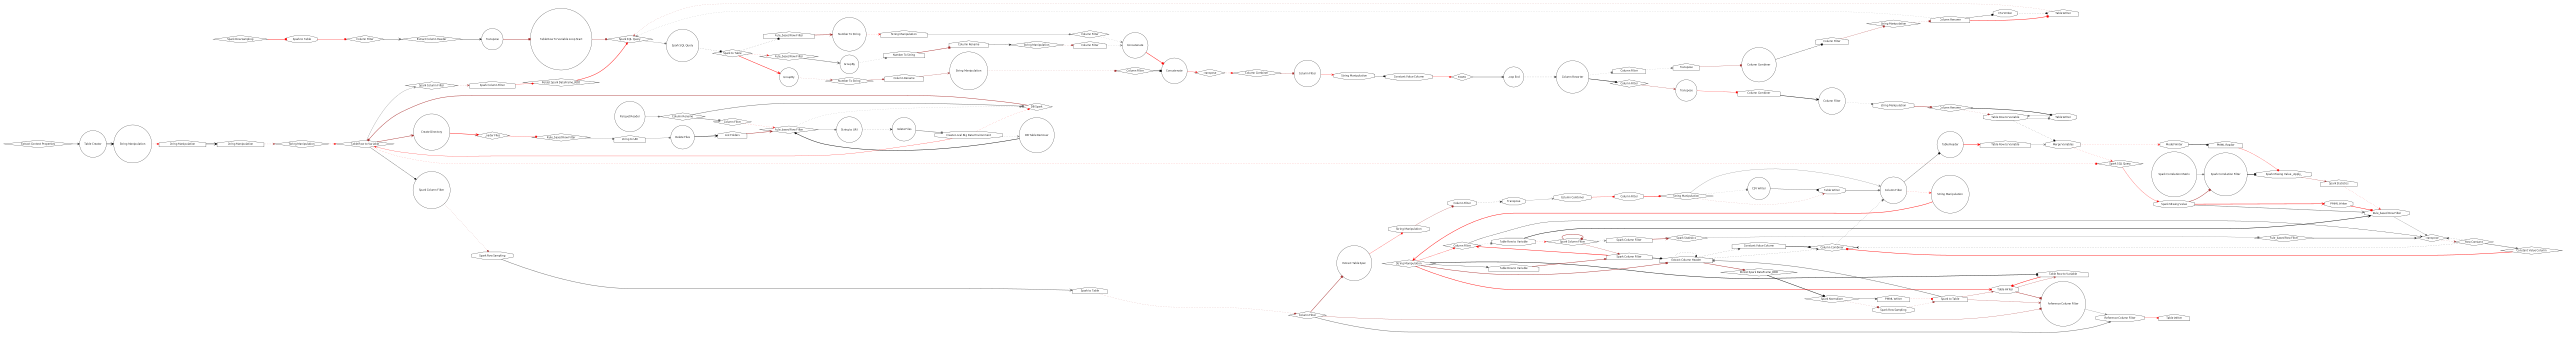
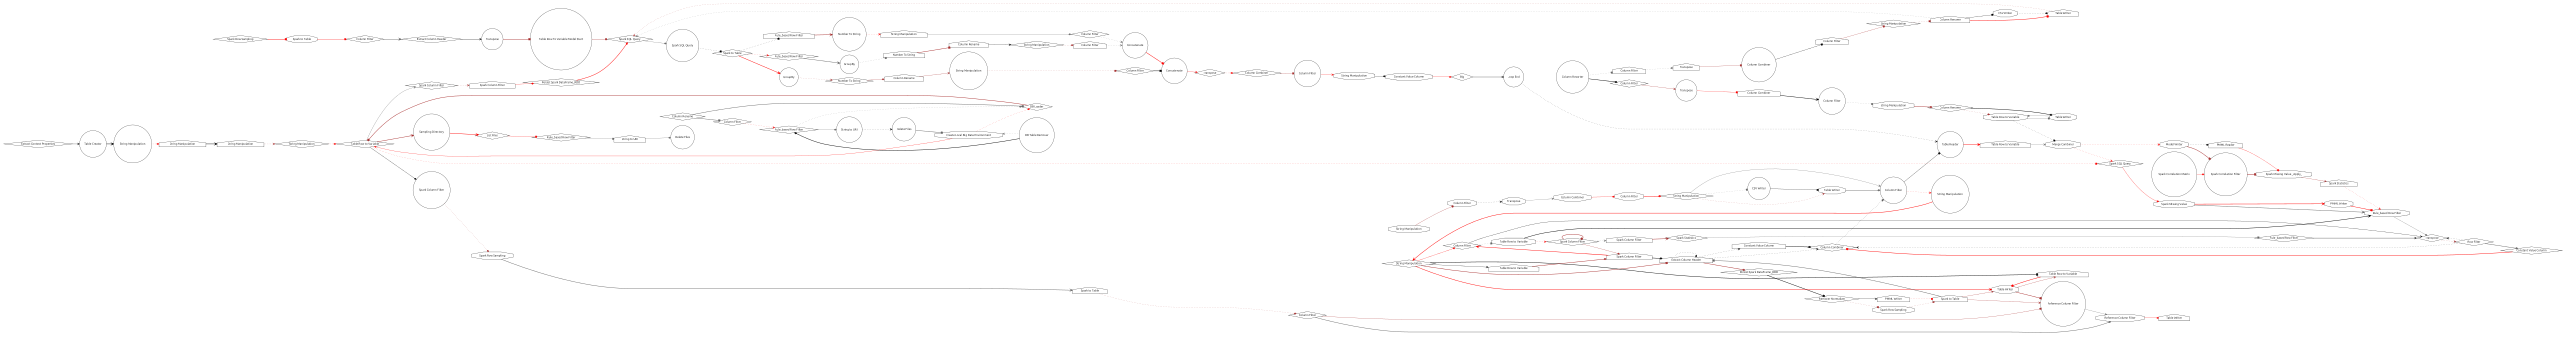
node "Table Row To Variable Loop Start": label "Table Row To Variable Loop Start" -> "Table Row To Variable Model Start"
node "RowID": label "RowID" -> "Big"
edge "Loop End" -> "Column Resorter": now "Loop End" -> "Table Reader"
node "DB Spark": label "DB Spark" -> "DB Loader"
node "Parquet Reader": removed
node "Create Directory": label "Create Directory" -> "Sampling Directory"
node "List Folders": removed
node "Loader Files": label "Loader Files" -> "List Files"
edge "Create Local Big Data Environment" -> "DB Table Remover": reversed
node "Merge Variables": label "Merge Variables" -> "Merge Combiner"
edge "Model Writer" -> "PMML Reader": style bold -> dotted
edge "Spark Correlation Matrix" -> "Spark Correlation Filter": color gray40 -> red
edge "Spark Correlation Filter" -> "Spark Missing Value _Apply_": color black -> brown
edge "Spark Missing Value" -> "Spark Correlation Filter": now "Model Writer" -> "Spark Correlation Filter"
node "Row Constant": label "Row Constant" -> "Row Filter"
node "Extract Table Spec": removed
node "Spark Normalizer": label "Spark Normalizer" -> "Remover Normalizer"
